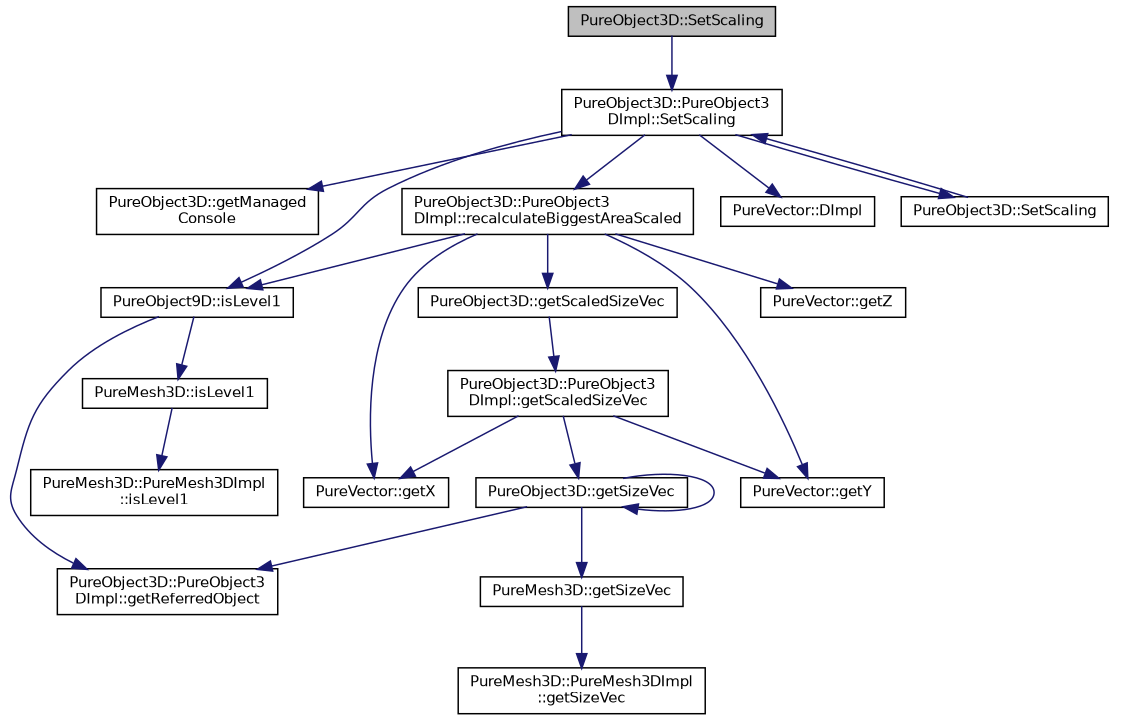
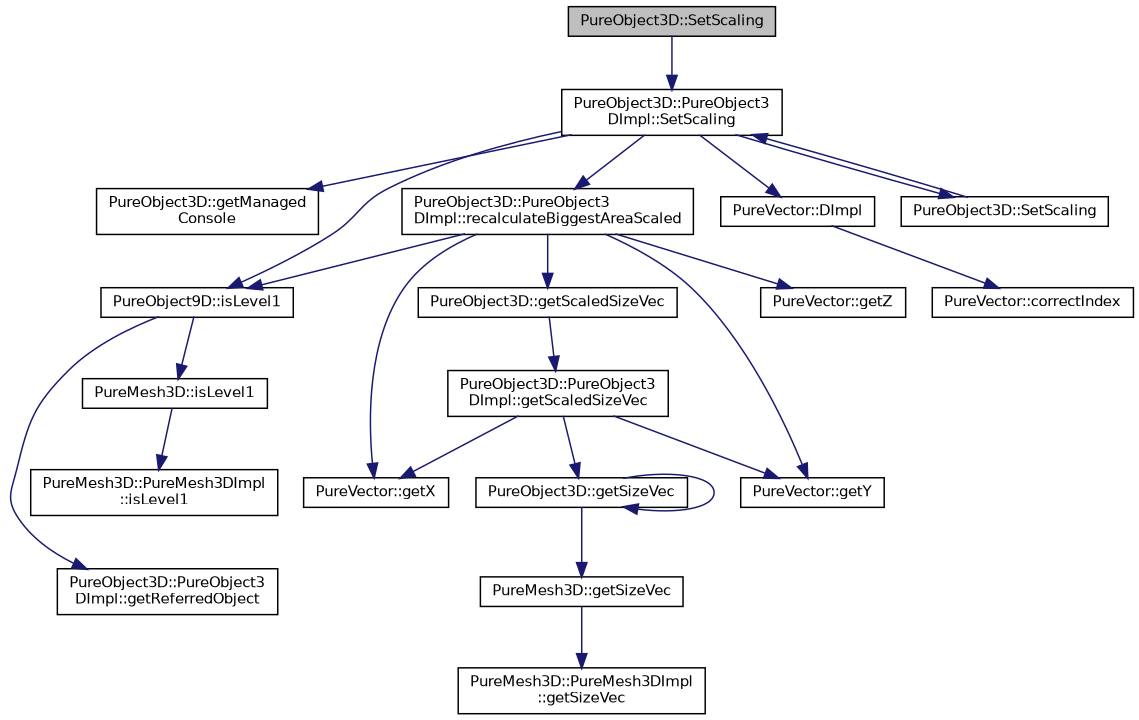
node "PureVector::correctIndex": added
edge "PureObject3D::getSizeVec" -> "PureObject3D::PureObject3 DImpl::getReferredObject": removed
